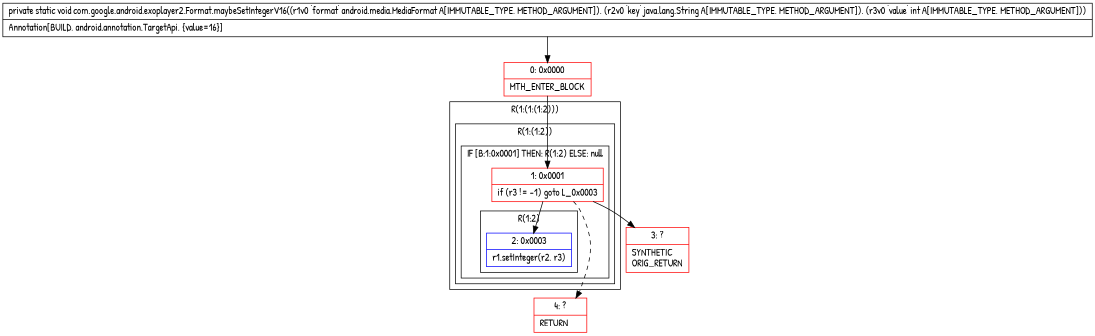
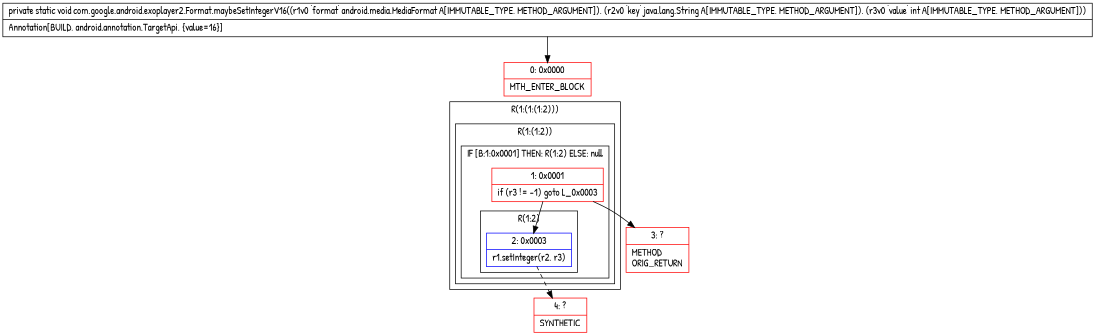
edge "0: 0x0000" -> "1: 0x0001": removed
edge "1: 0x0001" -> "4: ?": now "2: 0x0003" -> "4: ?"
node "3: ?": text "SYNTHETIC" -> "METHOD"
node "4: ?": text "RETURN" -> "SYNTHETIC"
